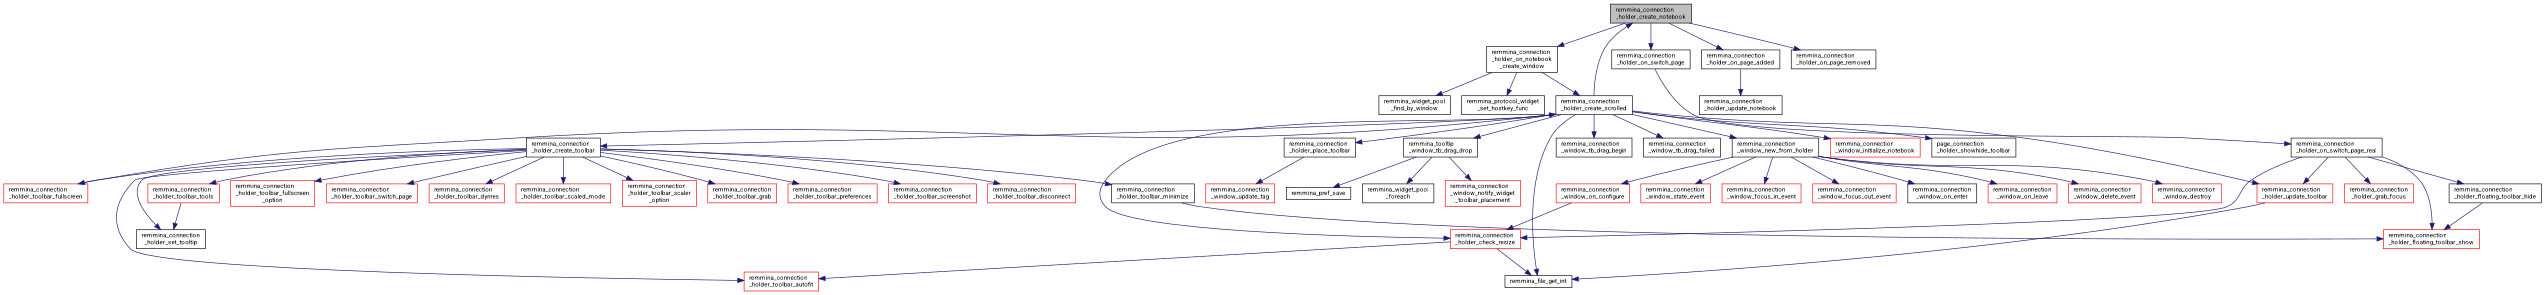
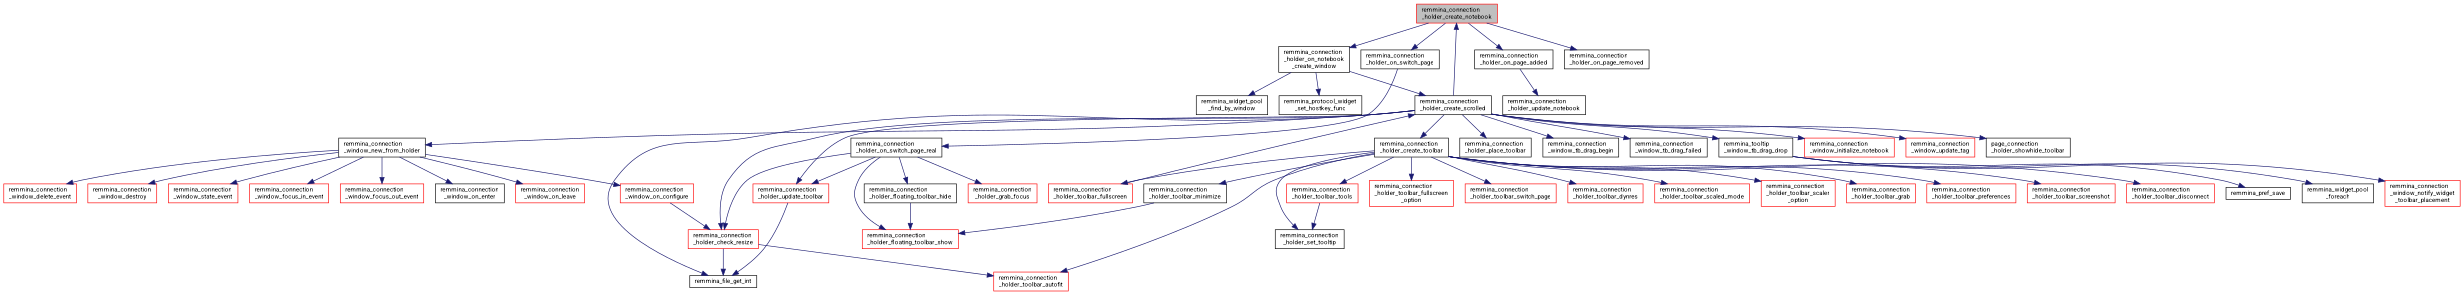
node "remmina_connection _holder_create_notebook": color black -> red
edge "remmina_connection _holder_place_toolbar" -> "remmina_connection _window_update_tag": now "remmina_connection _holder_create_scrolled" -> "remmina_connection _window_update_tag"
